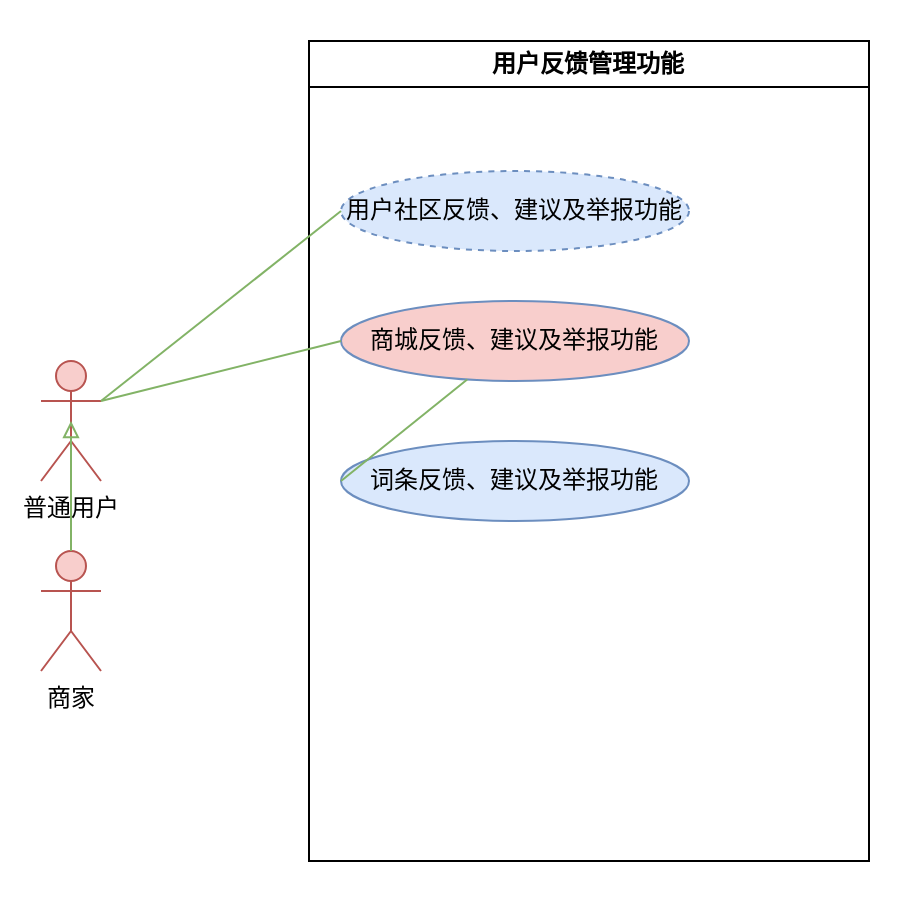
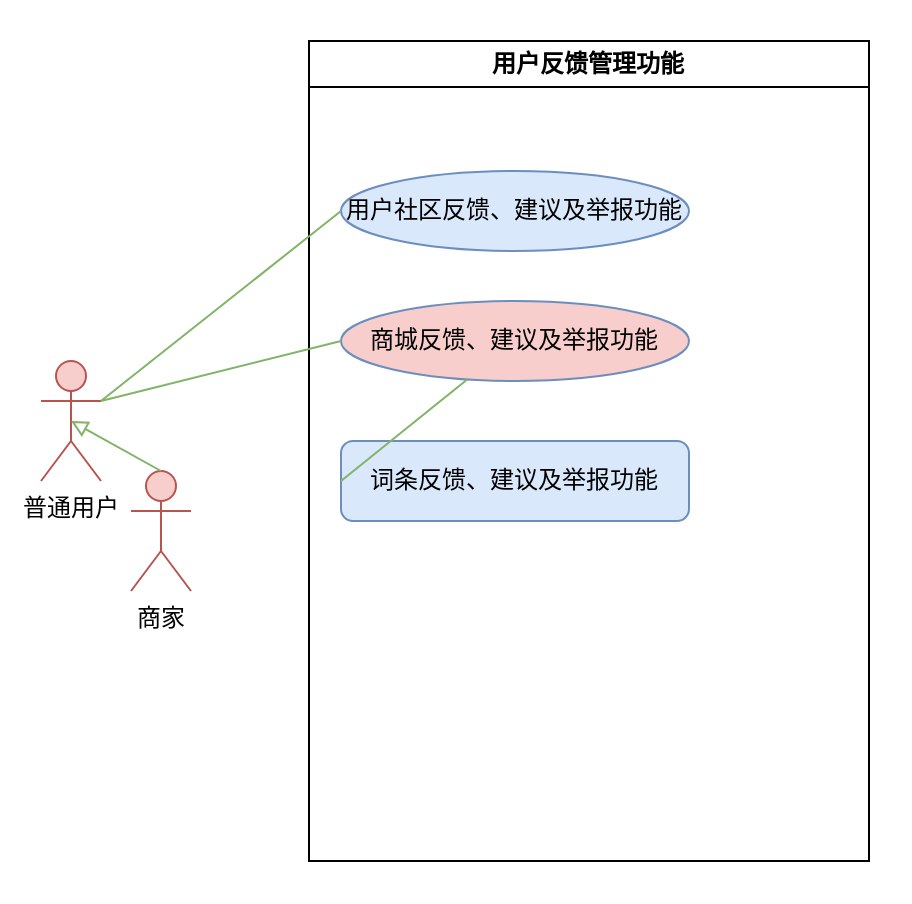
node "用户社区反馈、建议及举报功能": style dashed -> solid
node "词条反馈、建议及举报功能": shape ellipse -> rounded rectangle
node "商家": moved (71, 611) -> (161, 531)
